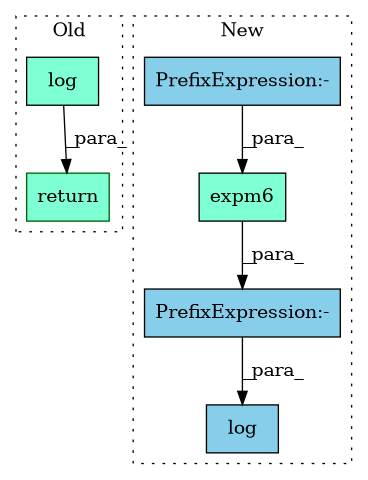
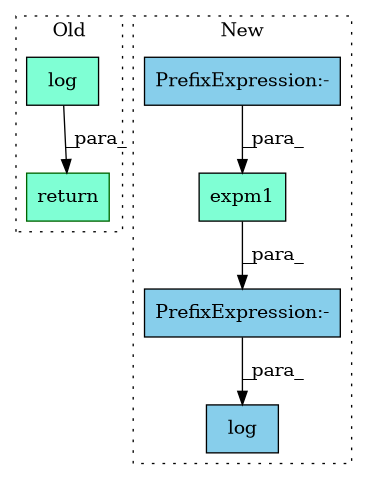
node "expm6": label "expm6" -> "expm1"
